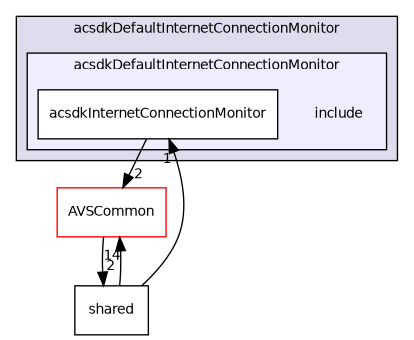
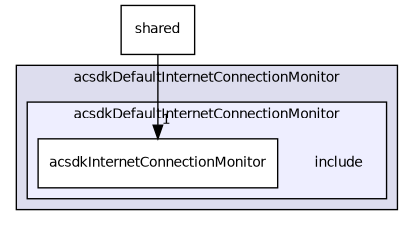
node "AVSCommon": removed
